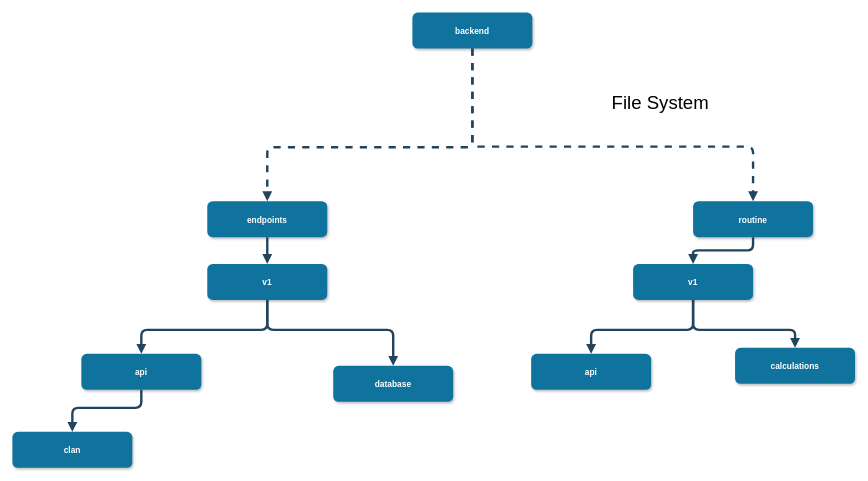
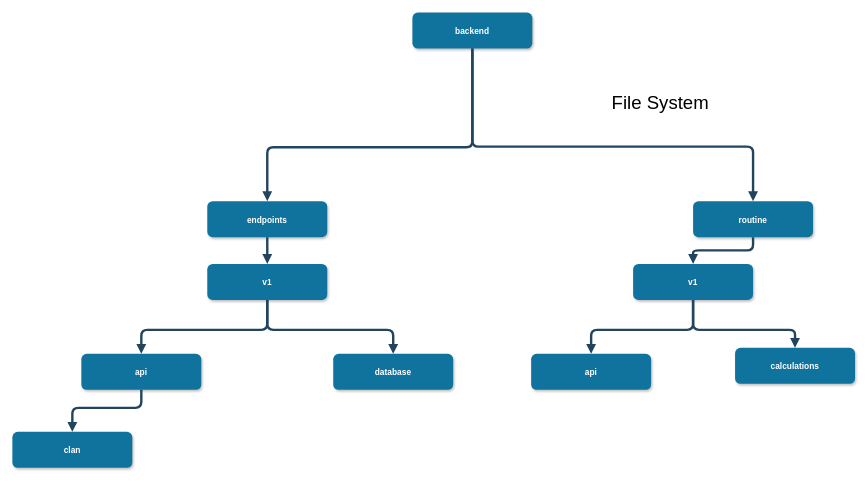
edge "backend" -> "endpoints": style dashed -> solid
edge "backend" -> "routine": style dashed -> solid
node "database": moved (393, 384) -> (393, 372)
